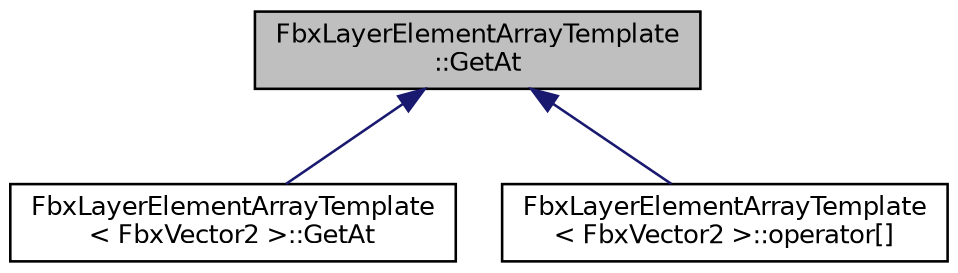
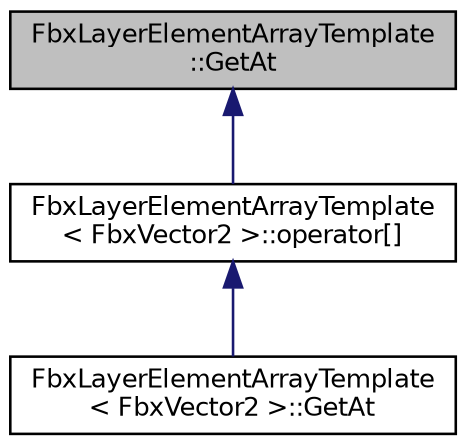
edge "FbxLayerElementArrayTemplate < FbxVector2 >::GetAt" -> "FbxLayerElementArrayTemplate ::GetAt": now "FbxLayerElementArrayTemplate < FbxVector2 >::GetAt" -> "FbxLayerElementArrayTemplate < FbxVector2 >::operator[]"
